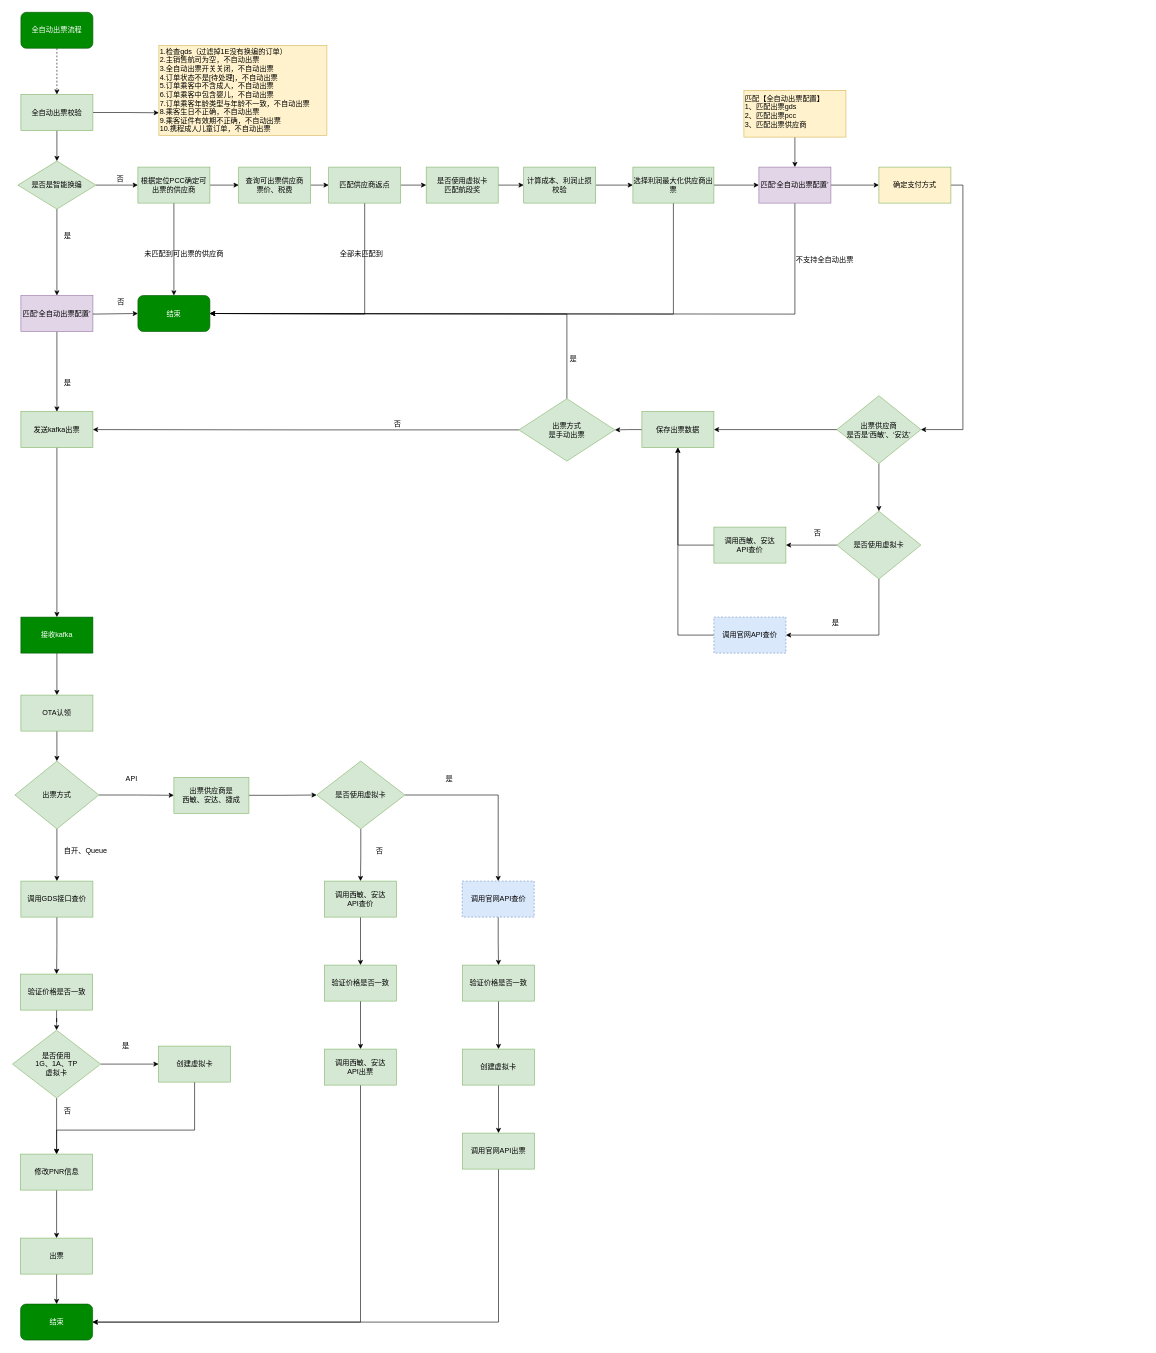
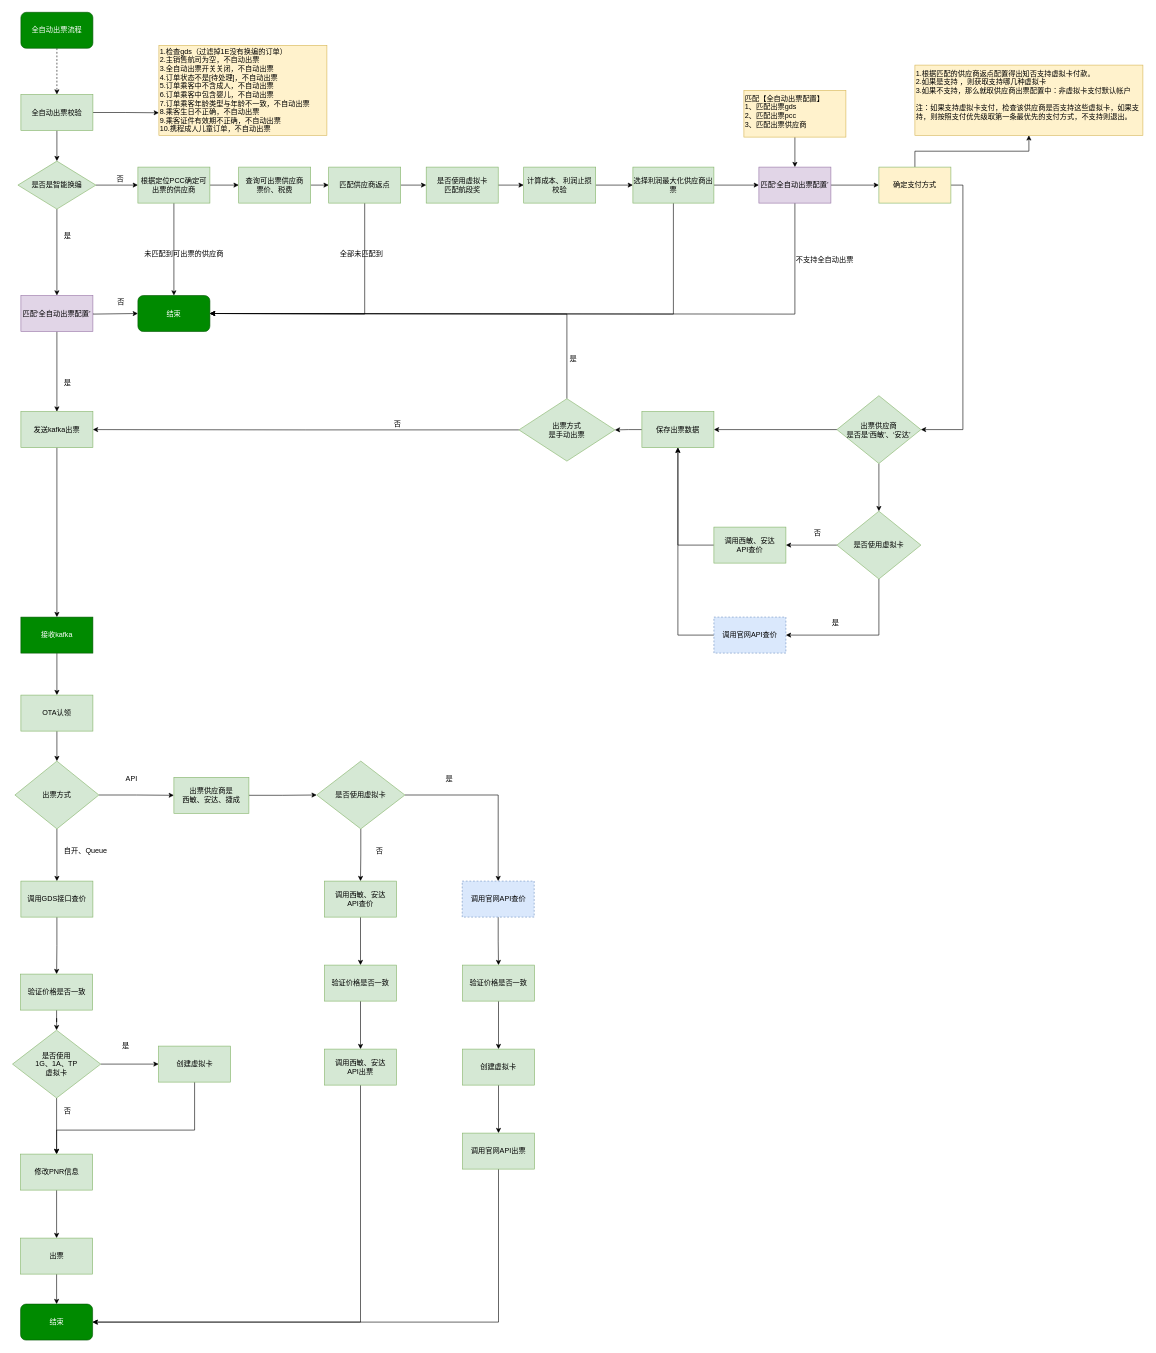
node "1.根据匹配的供应商返点配置得出知否支持虚拟卡付款。 2.如果是支持 ，则获取支持哪几种虚拟卡 3.如果不支持，那么就取供应商出票配置中：非虚拟卡支付默认帐户 注：如果支持虚拟卡支付，检查该供应商是否支持这些虚拟卡，如果支持，则按照支付优先级取第一条最优先的支付方式，不支持则退出。": added
edge "确定支付方式" -> "1.根据匹配的供应商返点配置得出知否支持虚拟卡付款。 2.如果是支持 ，则获取支持哪几种虚拟卡 3.如果不支持，那么就取供应商出票配置中：非虚拟卡支付默认帐户 注：如果支持虚拟卡支付，检查该供应商是否支持这些虚拟卡，如果支持，则按照支付优先级取第一条最优先的支付方式，不支持则退出。": added
